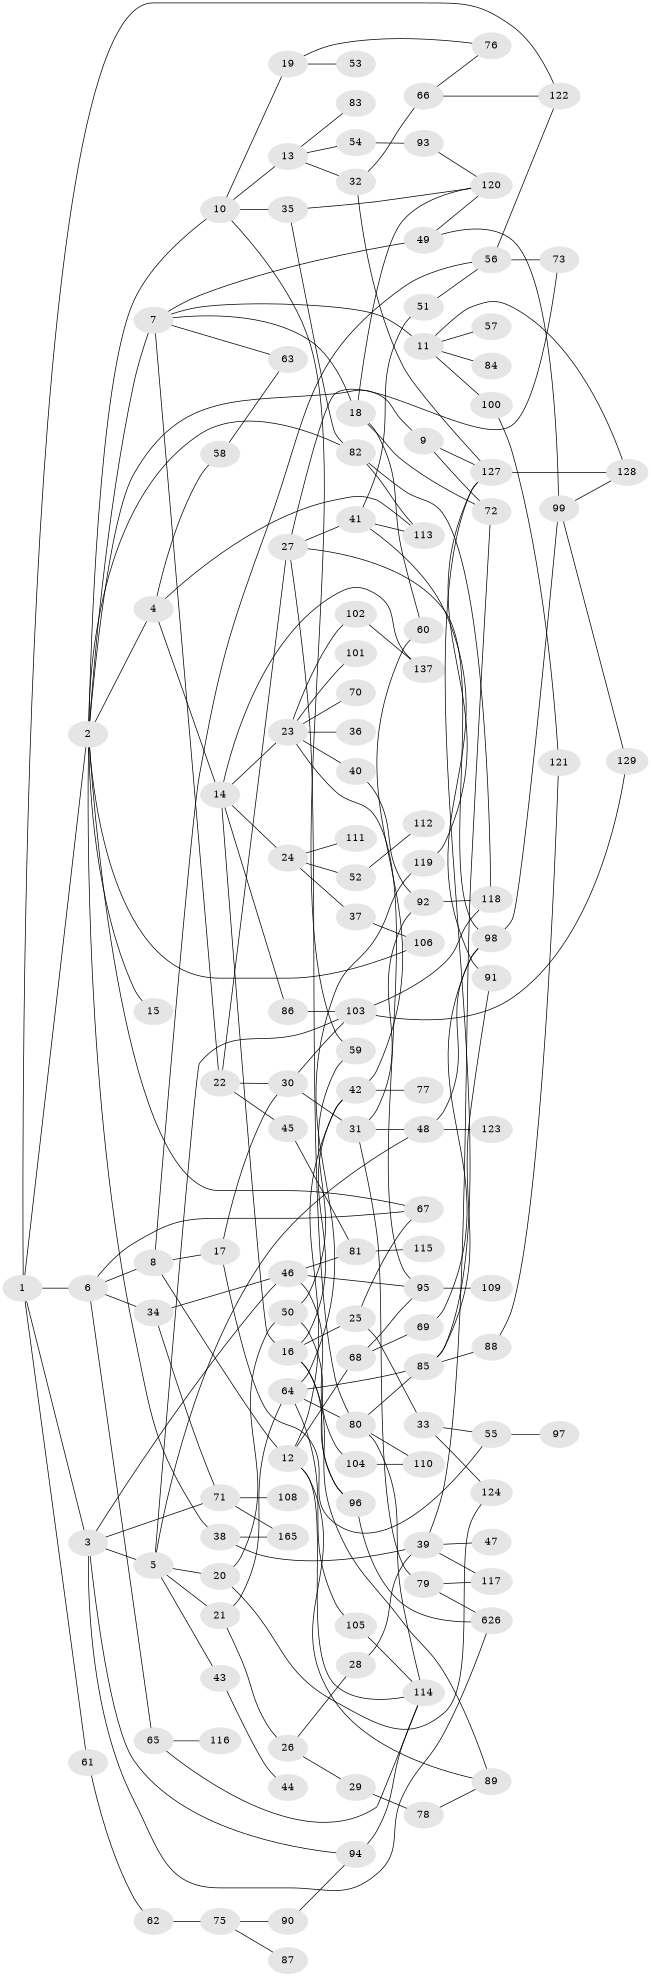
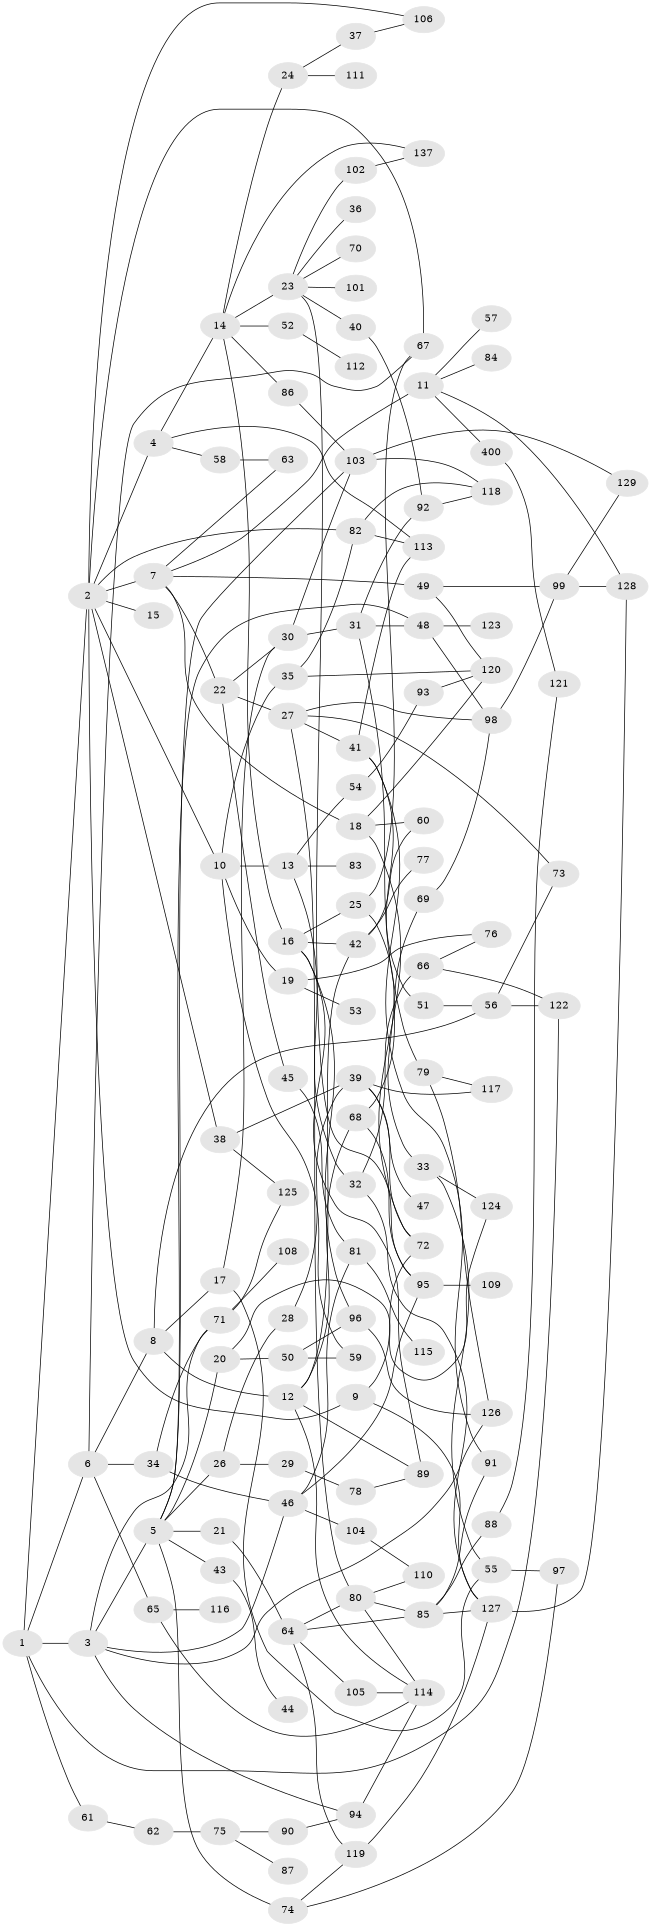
node "100": label "100" -> "400"
edge "24" -- "52": now "14" -- "52"
node "165": label "165" -> "125"
node "626": label "626" -> "126"
edge "21" -- "26": now "5" -- "26"
node "74": added
